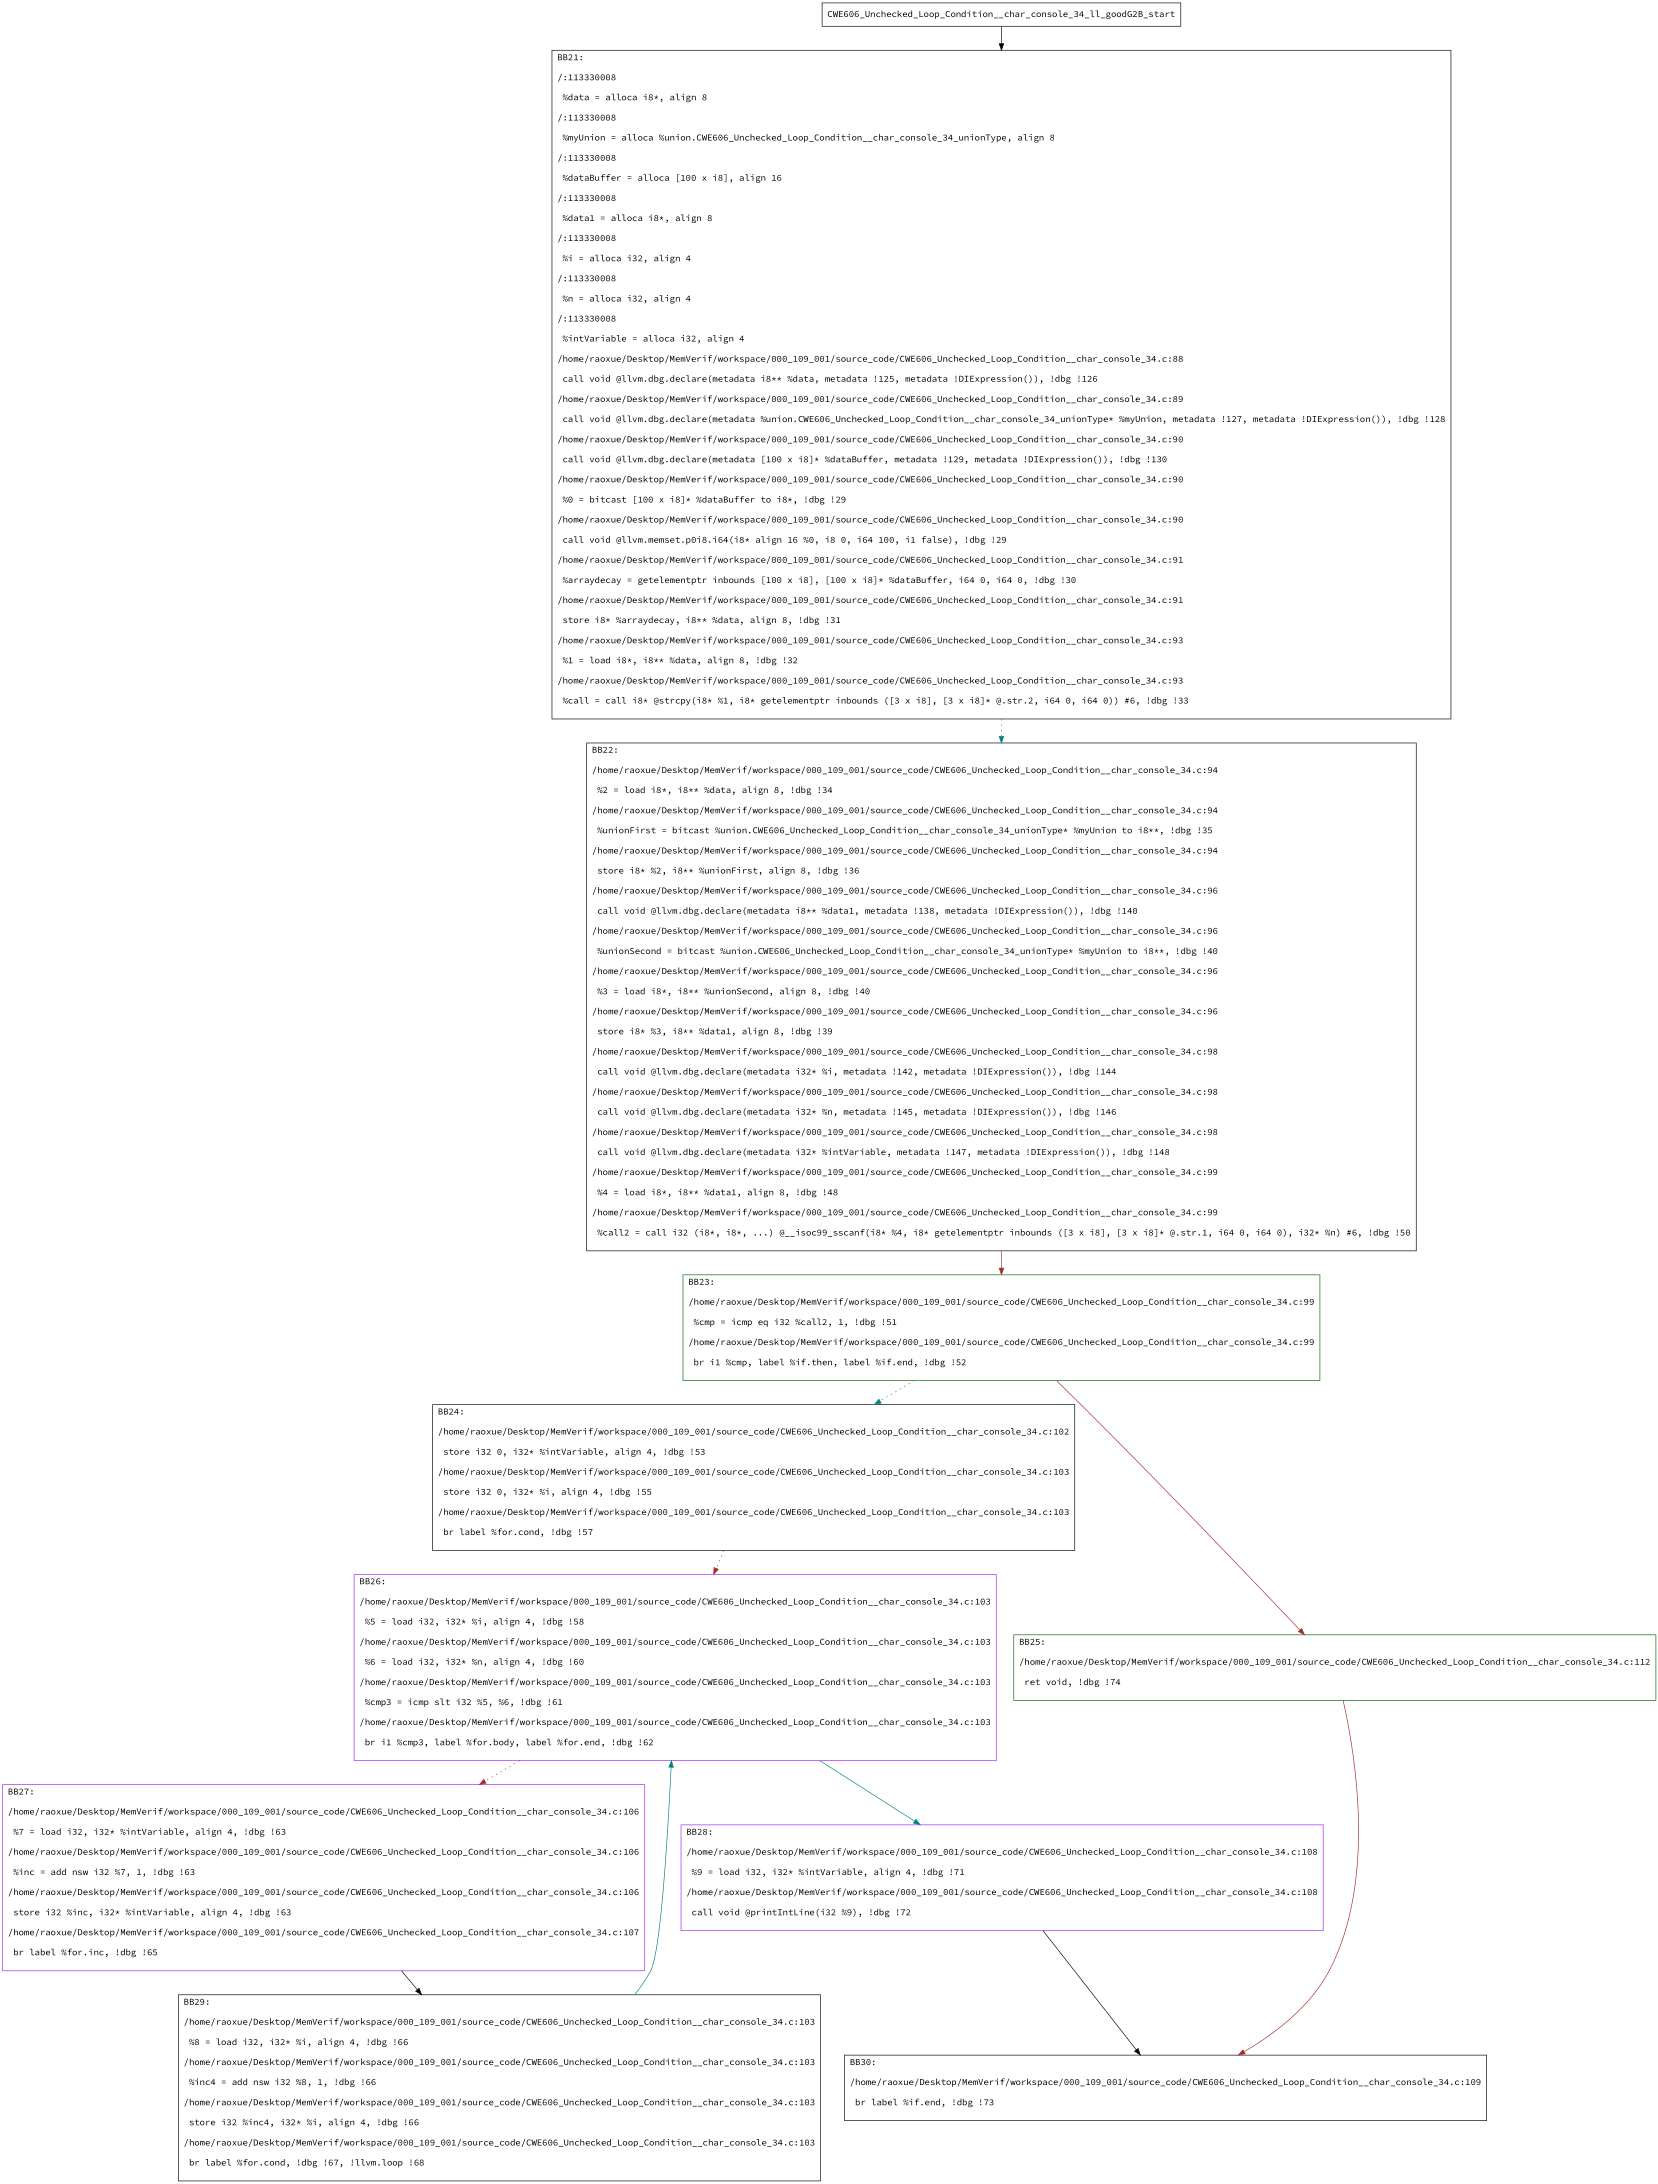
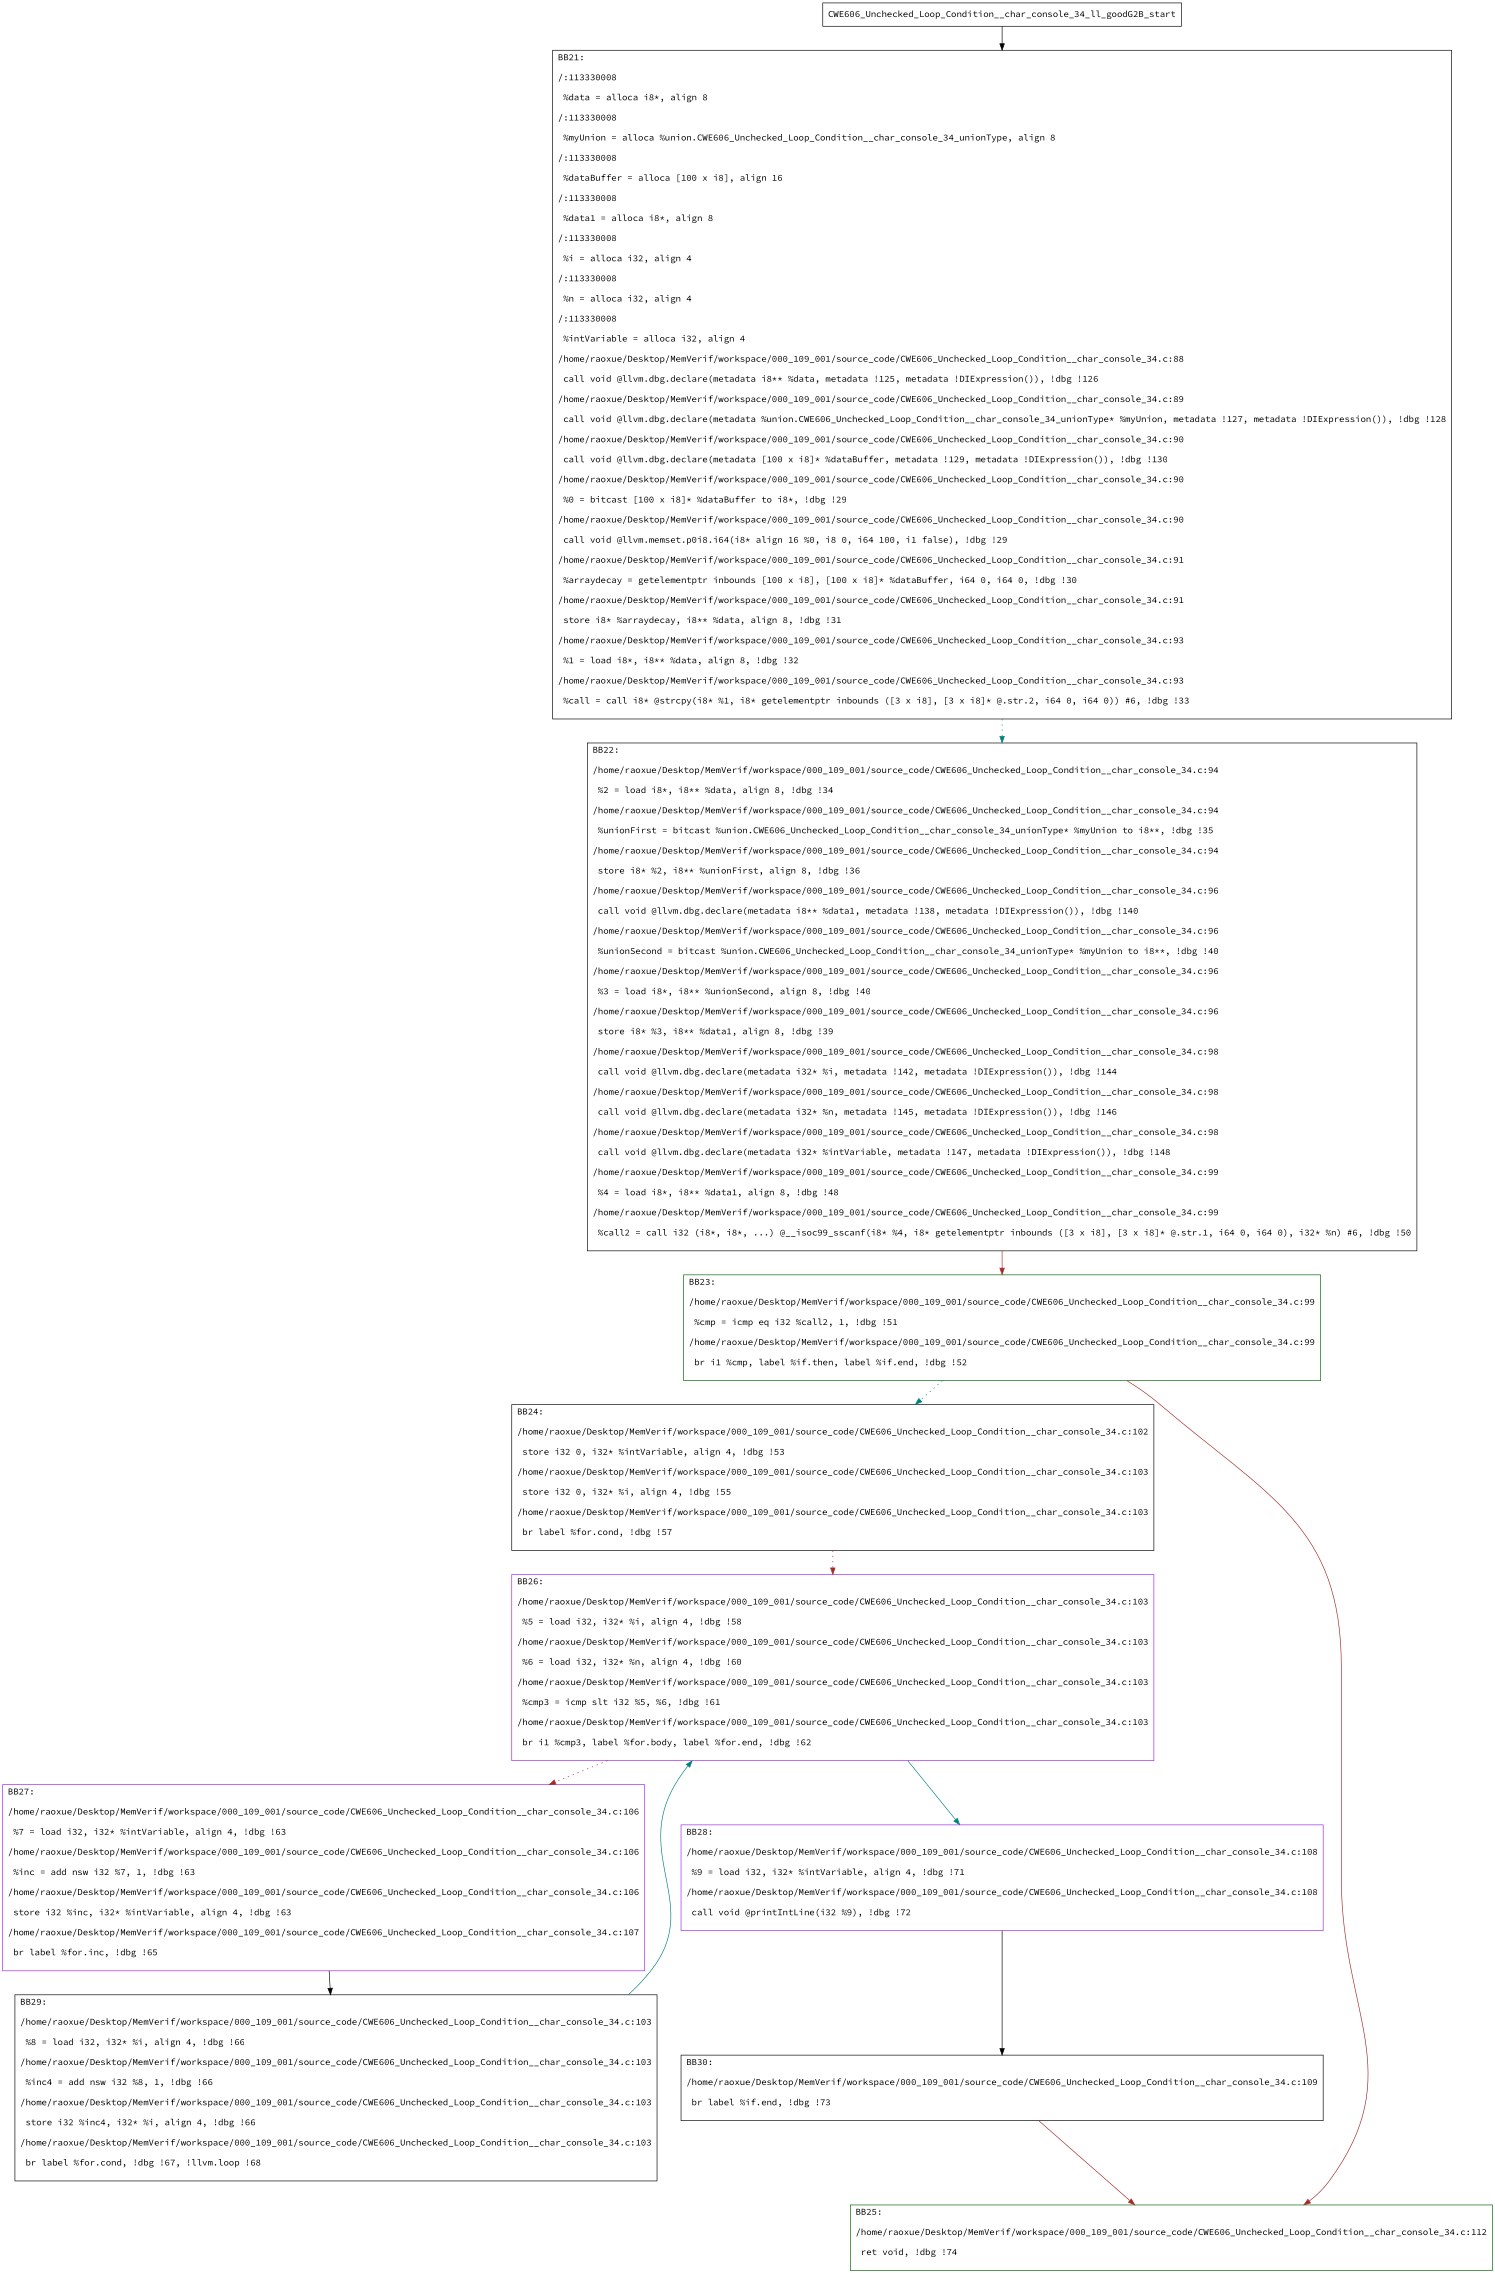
edge "BB25:" -> "BB30:": reversed
